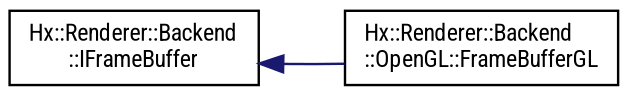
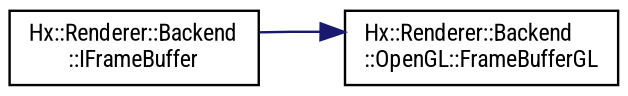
edge "Hx::Renderer::Backend ::OpenGL::FrameBufferGL" -> "Hx::Renderer::Backend ::IFrameBuffer": reversed
